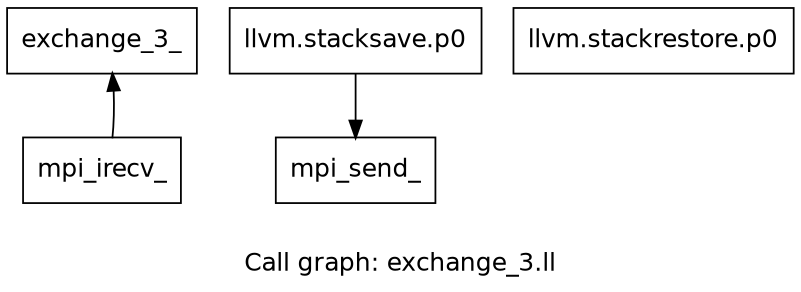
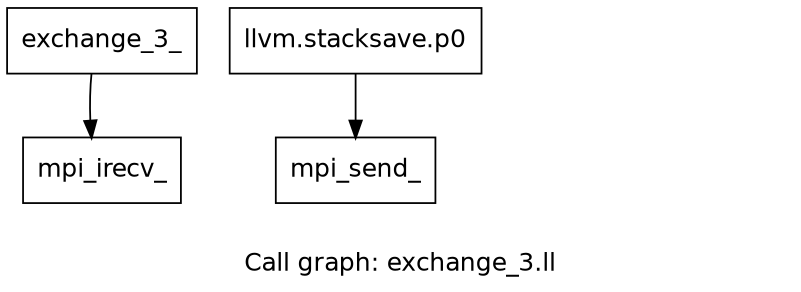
node "llvm.stackrestore.p0": removed
edge "mpi_irecv_" -> "exchange_3_": reversed
